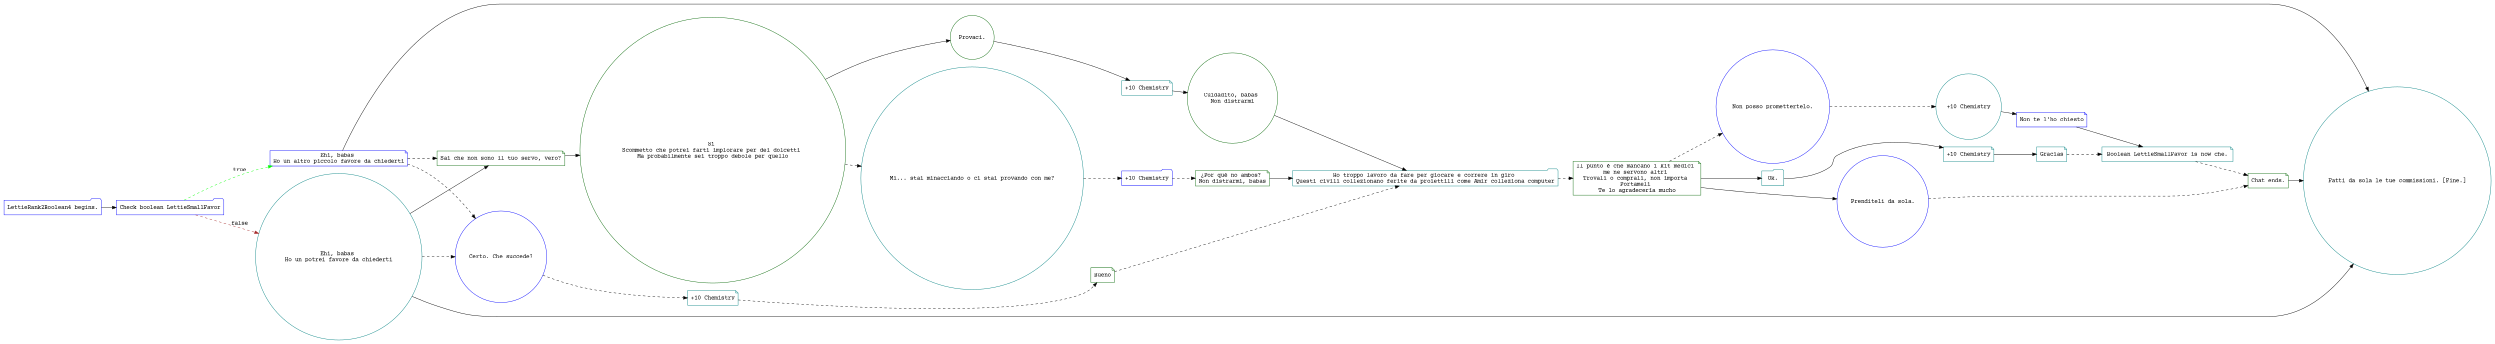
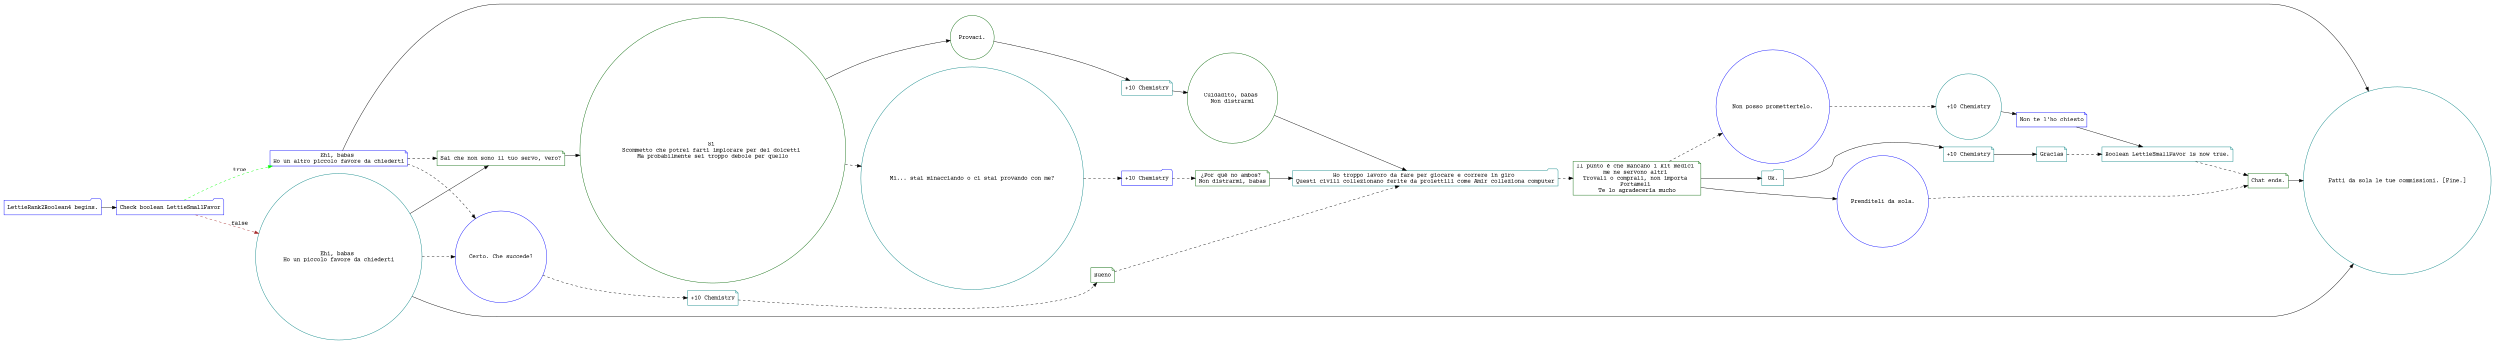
node "Boolean LettieSmallFavor is now che.": label "Boolean LettieSmallFavor is now che." -> "Boolean LettieSmallFavor is now true."
node "Ehi, babas Ho un potrei favore da chiederti": label "Ehi, babas Ho un potrei favore da chiederti" -> "Ehi, babas Ho un piccolo favore da chiederti"
